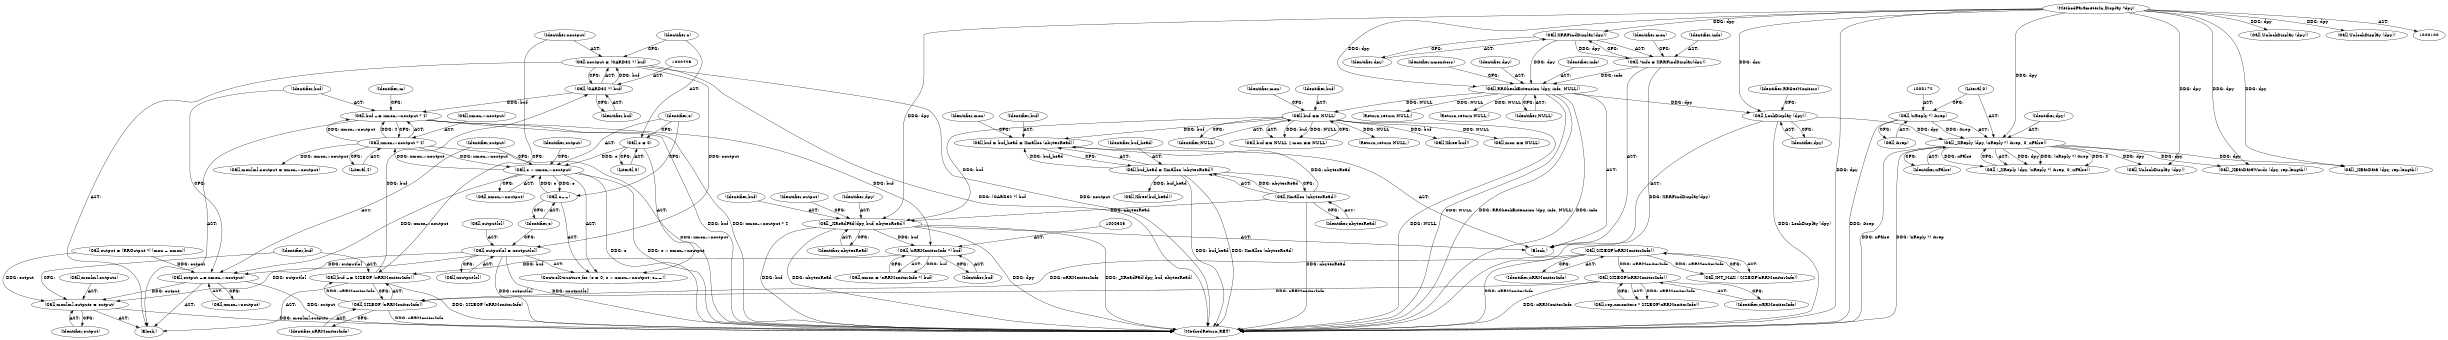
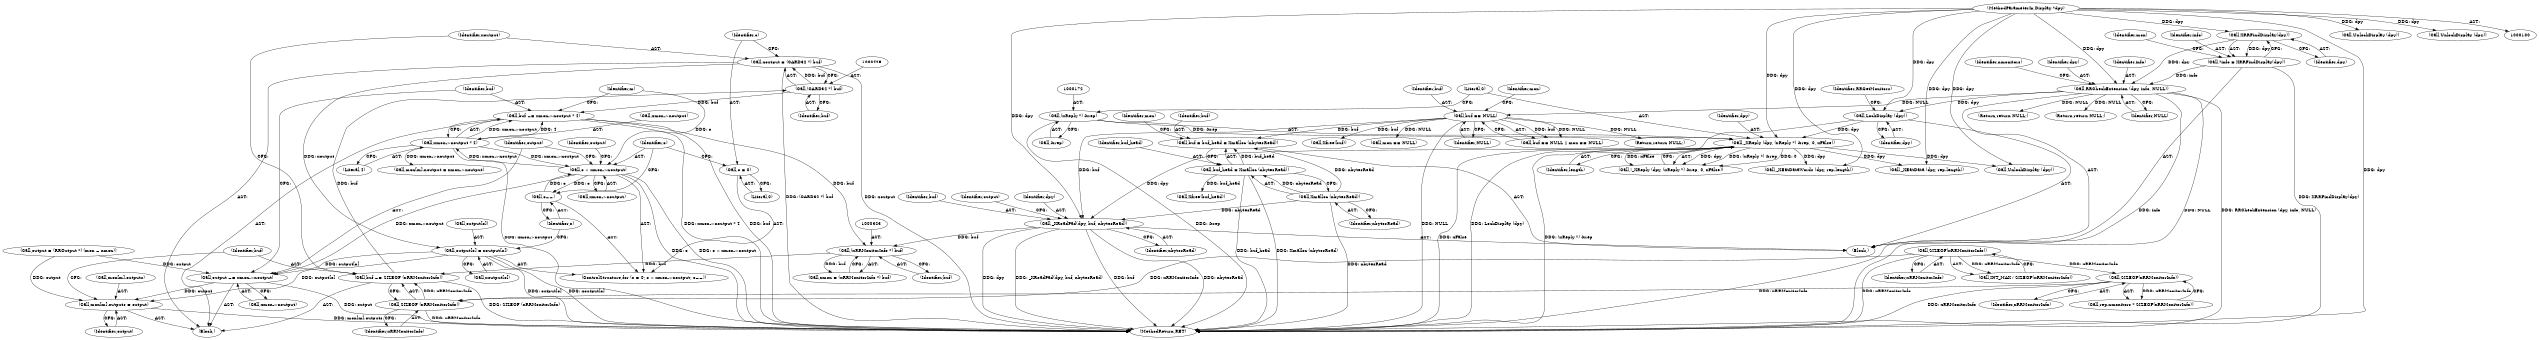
edge "(Call,_XReply (dpy, (xReply *) &rep, 0, xFalse))" -> "(Call,_XReadPad(dpy, buf, nbytesRead))": added, label "DDG: dpy"
edge "(Call,o = 0)" -> "(Call,o < xmon->noutput)": now "(Identifier,m)" -> "(Call,o < xmon->noutput)"
node "(Identifier,xFalse)": label "(Identifier,xFalse)" -> "(Identifier,length)"
